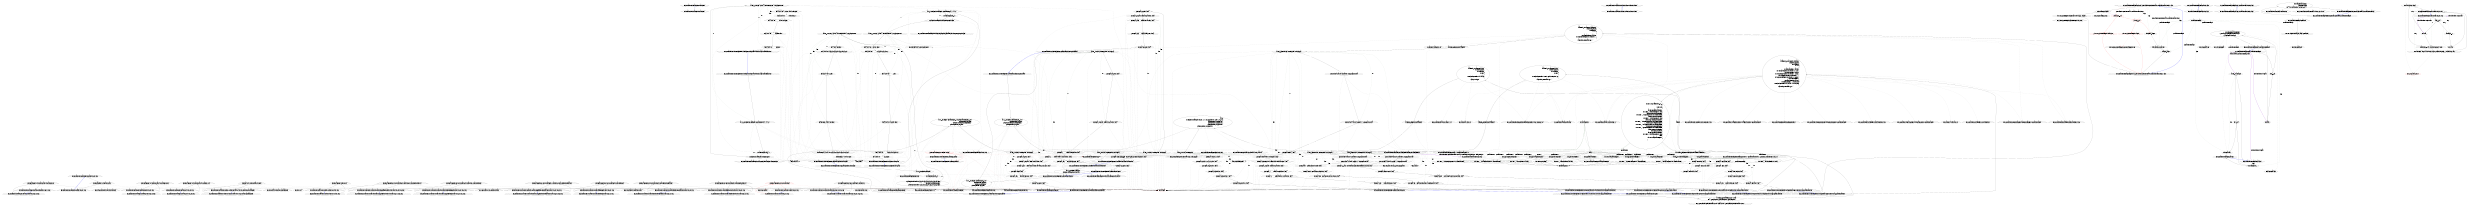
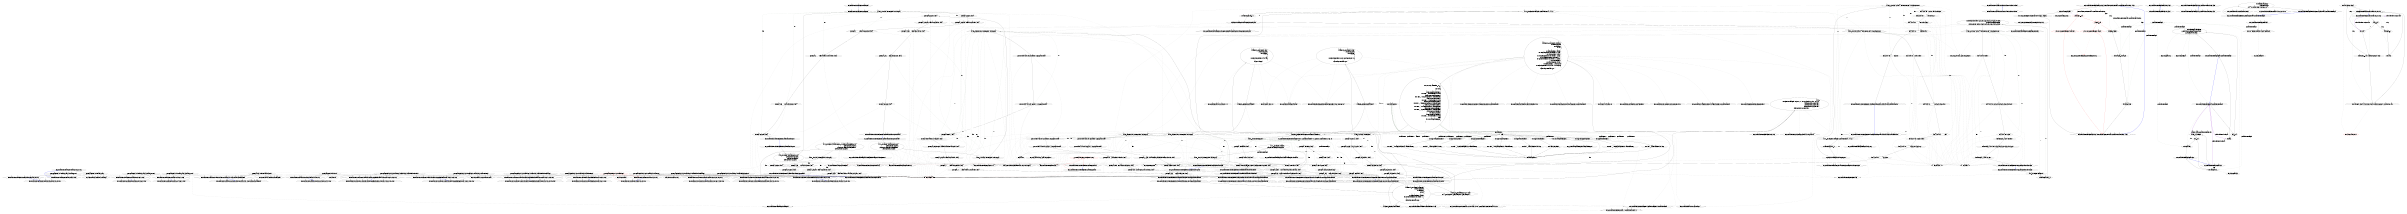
node "Entry ParserResult<FakeOptions>.cstr": removed
edge "CommandLine.Text.Example" -> "return Equals(other);": label "object" -> "CommandLine.Text.Example"
edge "CommandLine.Text.Example" -> "return base.Equals(obj);": label "object" -> "CommandLine.Text.Example"
edge "Entry lambda expression" -> "return ''ERR '' + ((BadVerbSelectedError)err).Token;": added, label "CommandLine.Error"
edge "Entry lambda expression" -> "return ''ERR '' + ((UnknownOptionError)err).Token;": label "CommandLine.Error" -> "fakeResult"
edge "Entry lambda expression" -> "return ''ERR '' + ((BadFormatTokenError)err).Token;": label "Error.Error" -> "CommandLine.Error"
node "Entry CommandLine.NameInfo.NameInfo(string, string)": removed
edge "var lines = errorsText.ToNotEmptyLines()" -> "Assert.Equal(''  ERR unknown'', lines[2])": label "lines" -> "CommandLine.Text.Example"
node "Assert.Equal(''Triangle'', lines[3])": removed
node "Entry string.Truncate(int, Humanizer.ITruncator)": removed
node "Entry string.Truncate(int, string)": label "Entry string.Truncate(int, string)" -> "Entry unknown.Truncate(int, string)"
